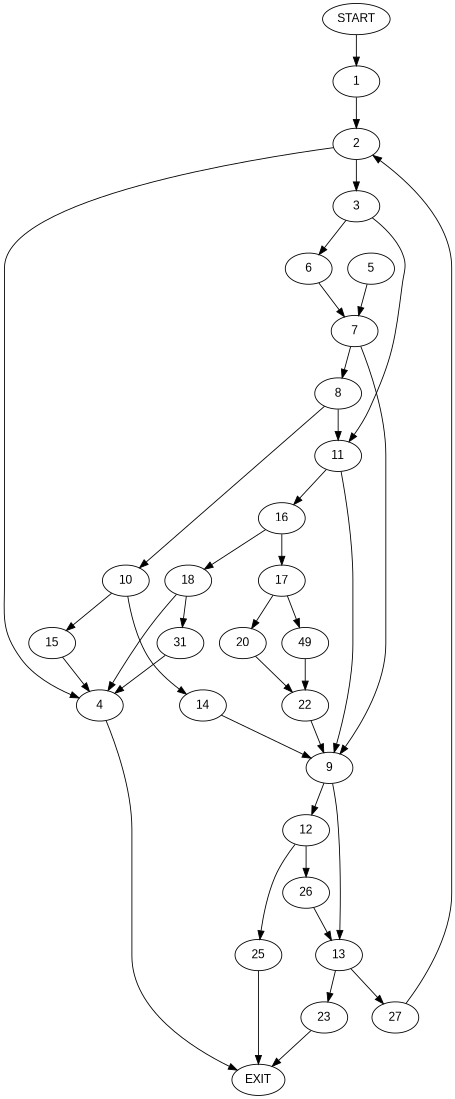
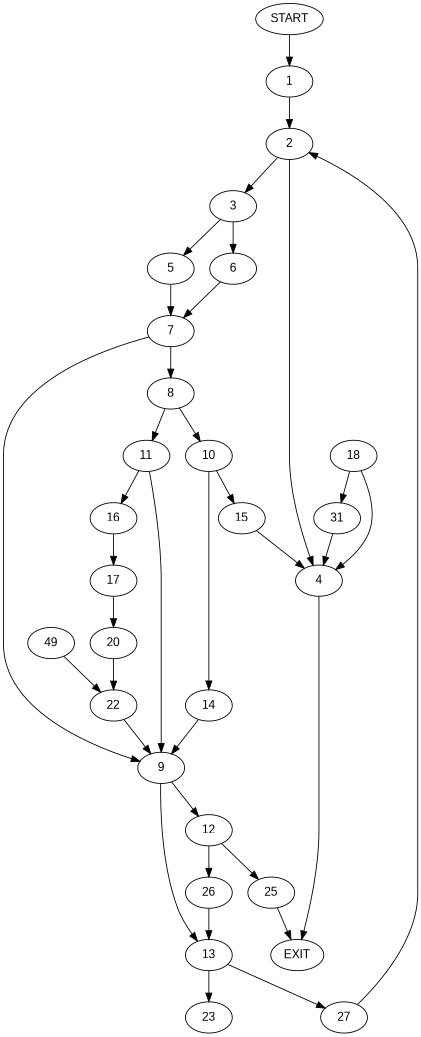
edge "3" -> "11": now "3" -> "5"
edge "16" -> "18": removed
edge "17" -> "49": removed
edge "23" -> "EXIT": removed
